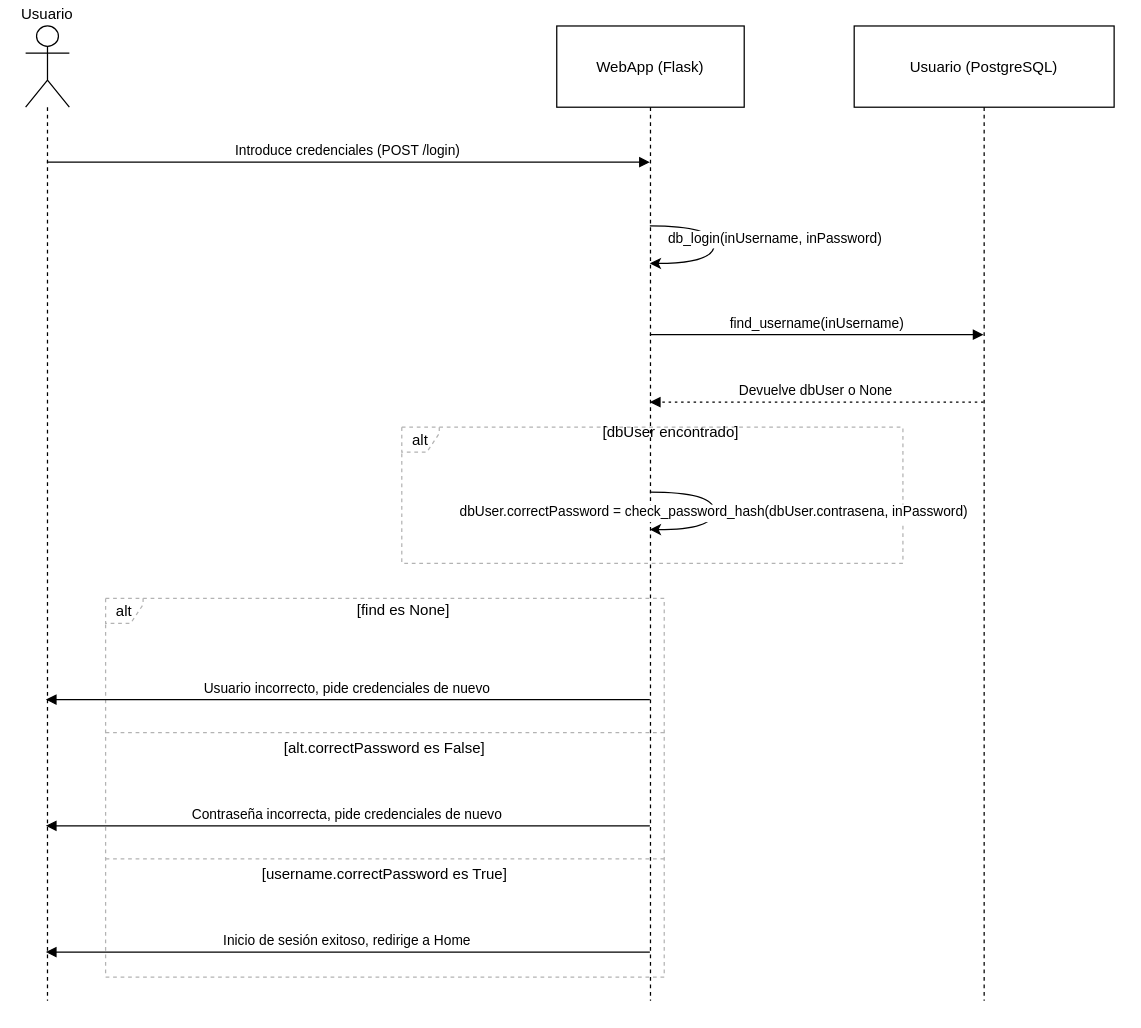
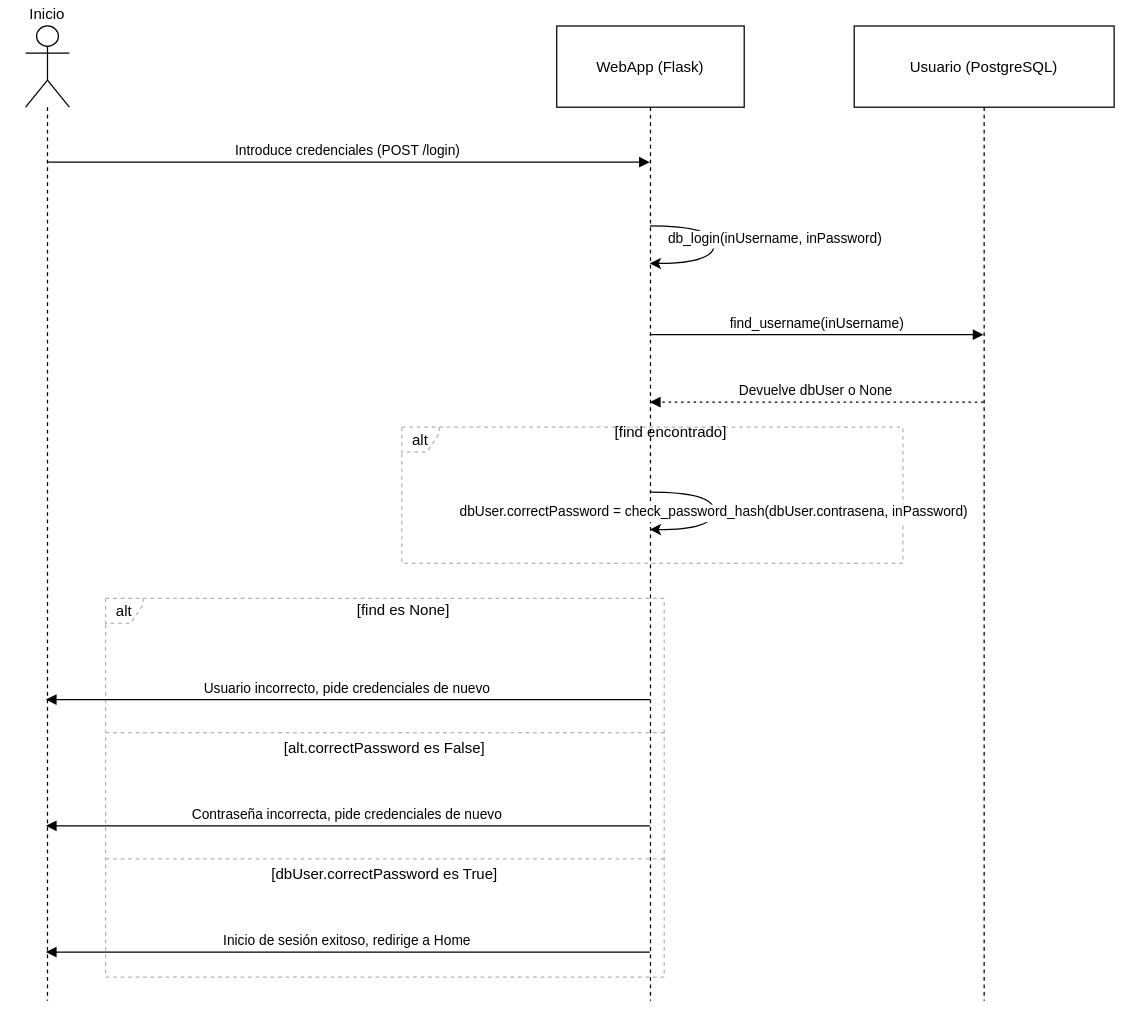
node "Usuario": label "Usuario" -> "Inicio"
node "[dbUser encontrado]": label "[dbUser encontrado]" -> "[find encontrado]"
node "[username.correctPassword es True]": label "[username.correctPassword es True]" -> "[dbUser.correctPassword es True]"
